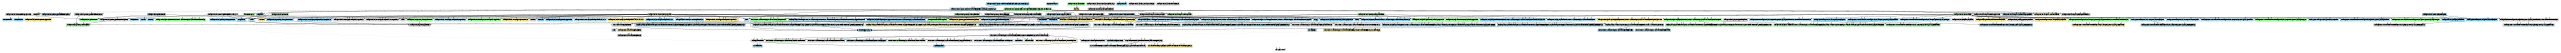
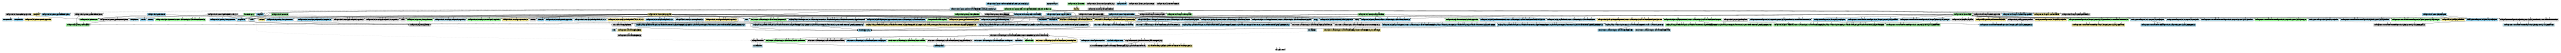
node "_ZN9LAMMPS_NS5utils7logicalEPKciS2_bPNS_6LAMMPSE": removed
node "_ZN9LAMMPS_NS6Modify12get_fix_listEv": fillcolor skyblue -> khaki
